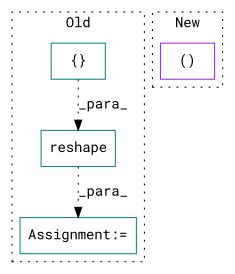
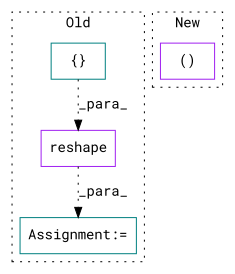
node "reshape": color teal -> purple
